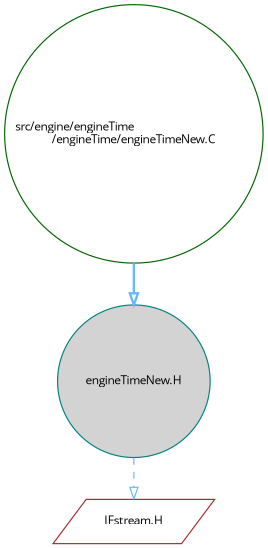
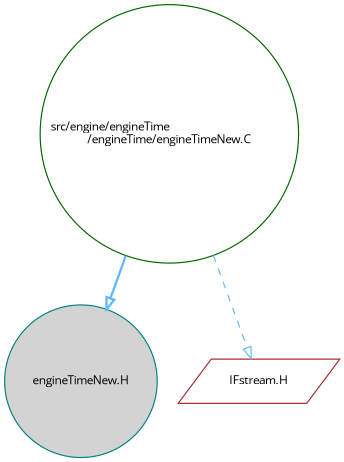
edge "engineTimeNew.H" -> "IFstream.H": now "src/engine/engineTime /engineTime/engineTimeNew.C" -> "IFstream.H"
